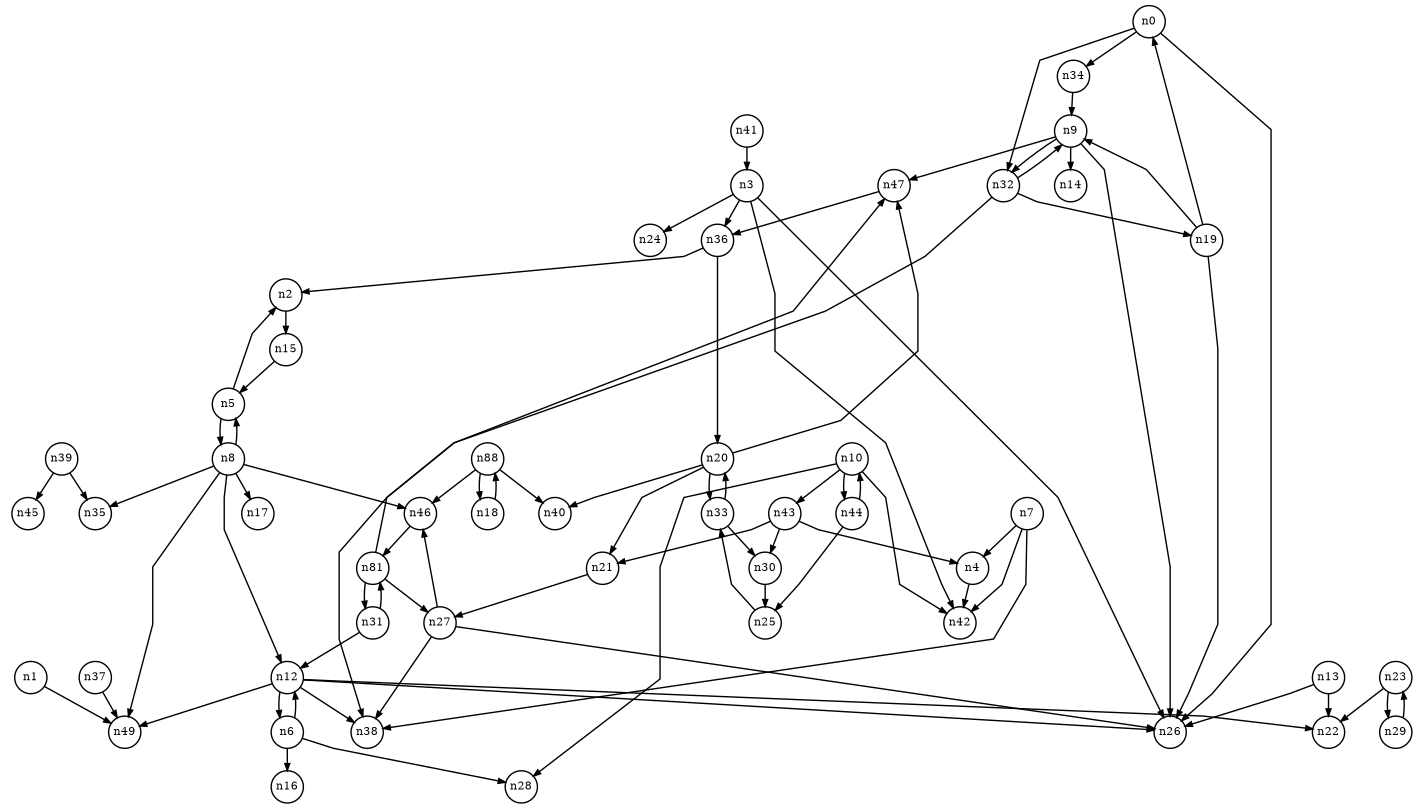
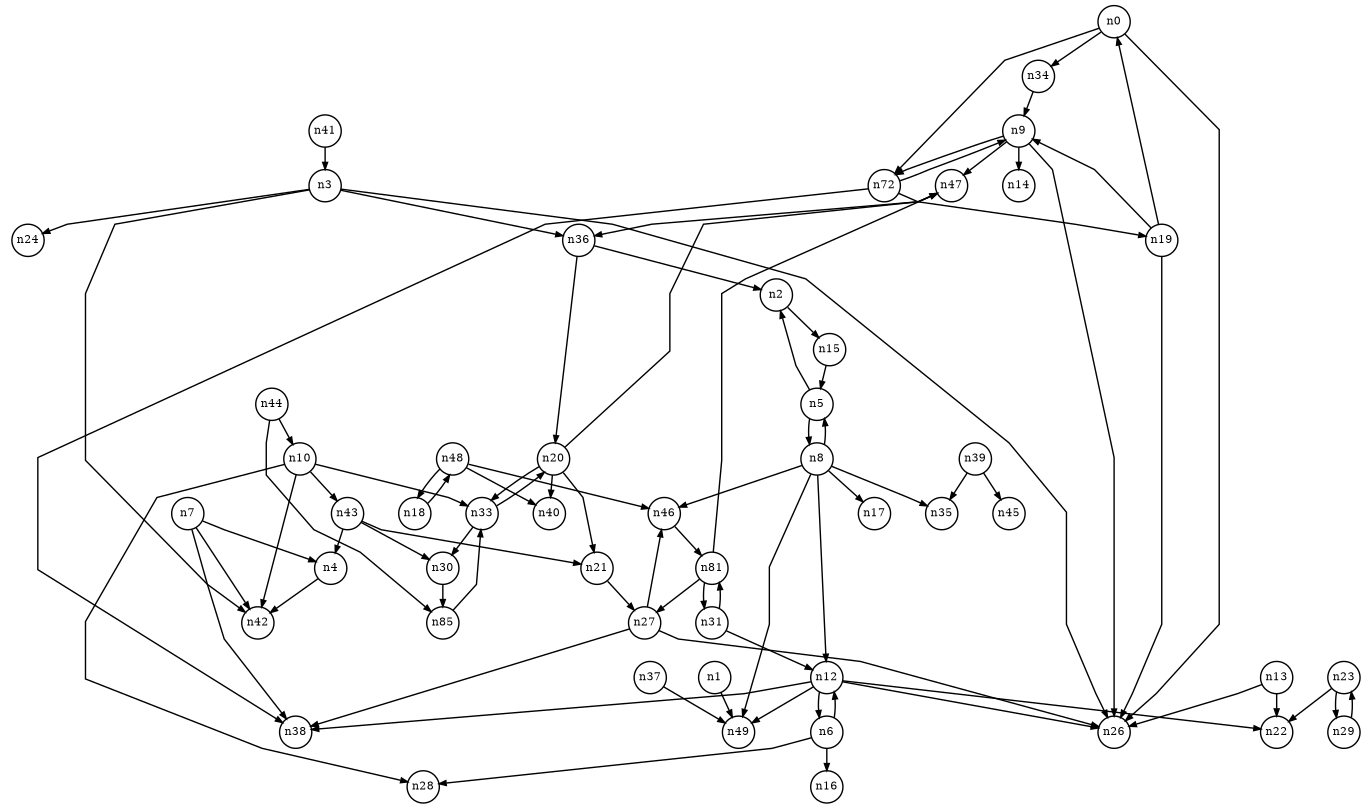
node "n32": label "n32" -> "n72"
node "n88": label "n88" -> "n48"
edge "n10" -> "n44": now "n10" -> "n33"
node "n25": label "n25" -> "n85"
